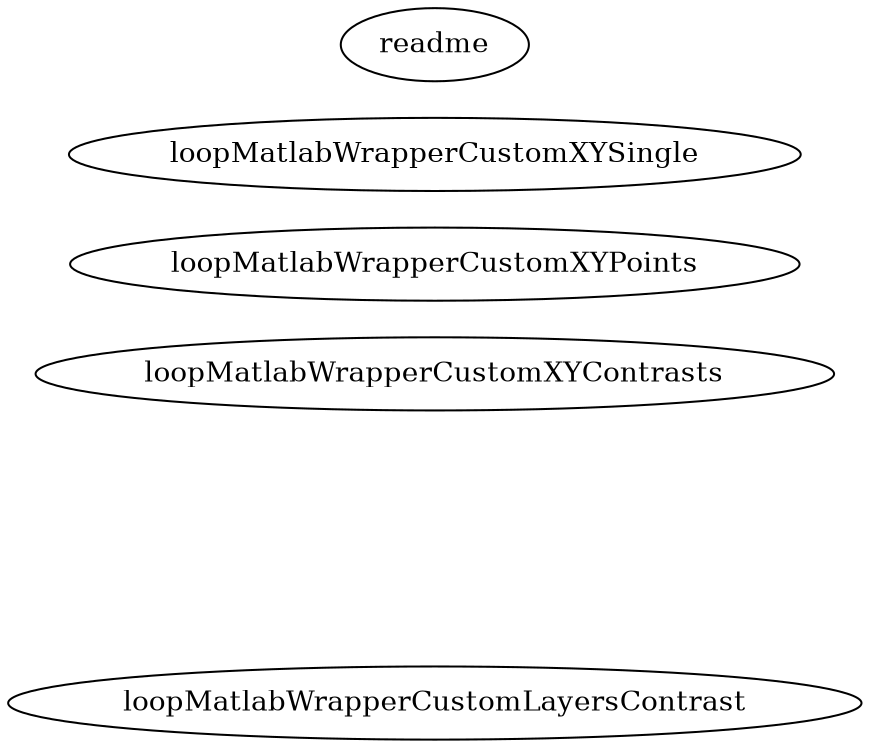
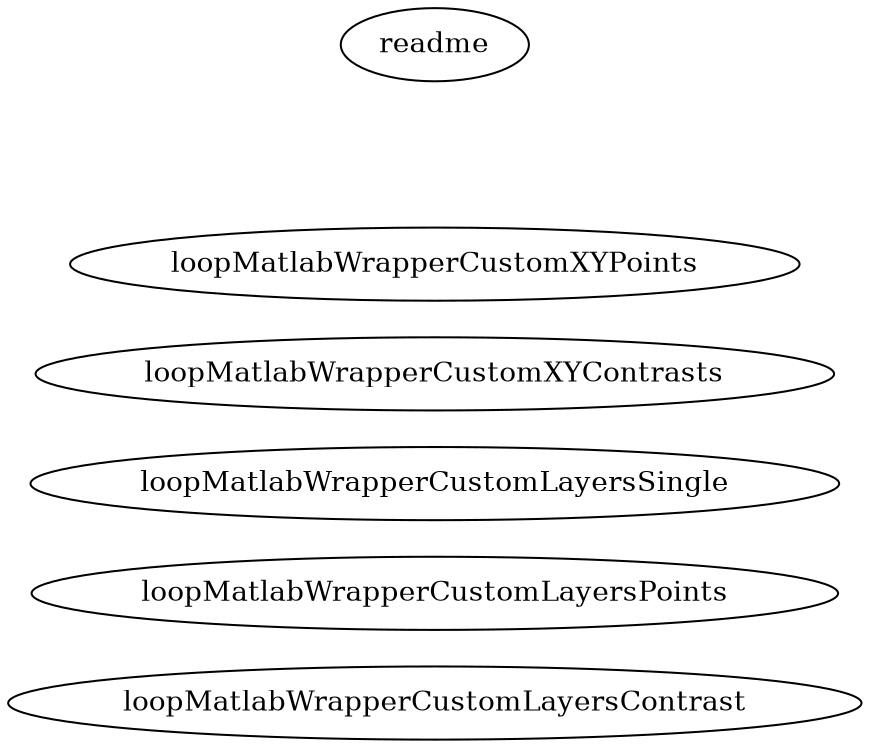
node "loopMatlabWrapperCustomXYSingle": removed
node "loopMatlabWrapperCustomLayersSingle": added
node "loopMatlabWrapperCustomLayersPoints": added
